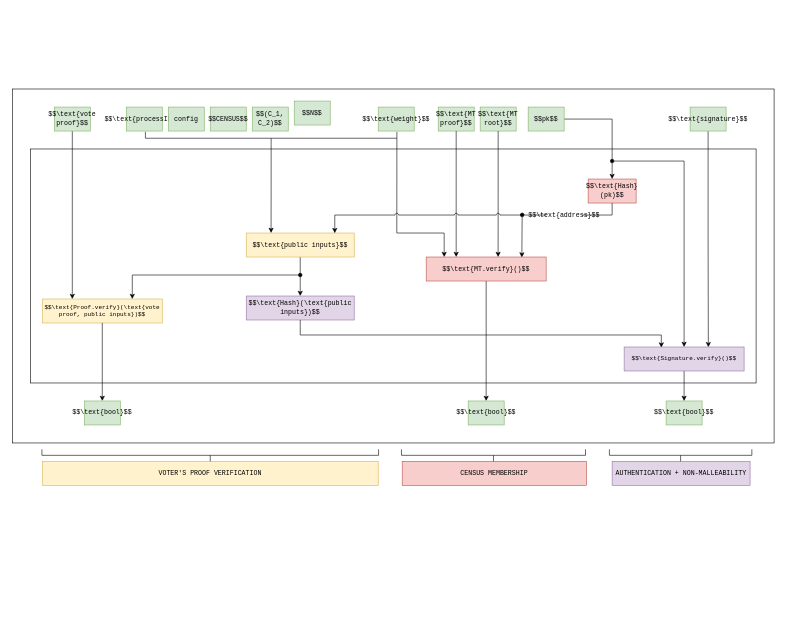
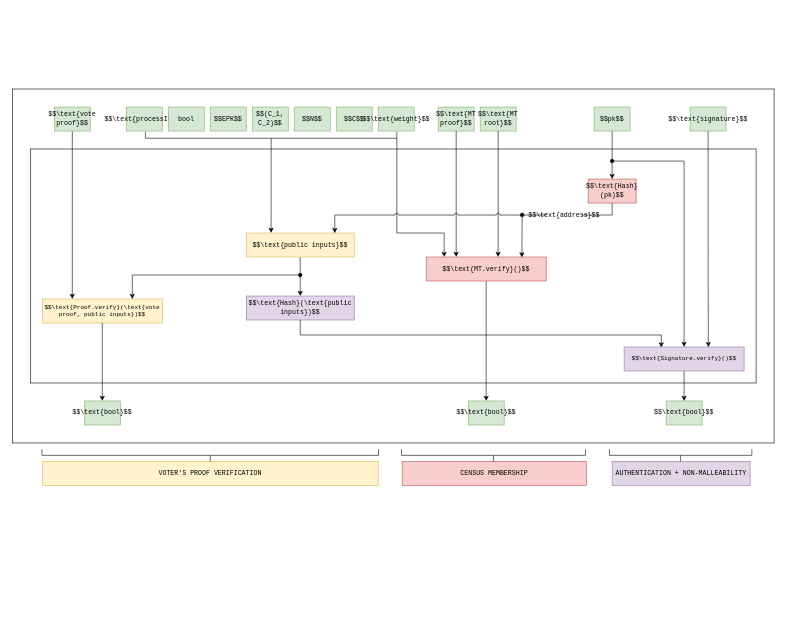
node "$$N$$": moved (312, 113) -> (312, 119)
node "config": label "config" -> "bool"
node "$$CENSUS$$": label "$$CENSUS$$" -> "$$EPK$$"
node "$$C$$": added
node "$$pk$$": moved (546, 119) -> (612, 119)
